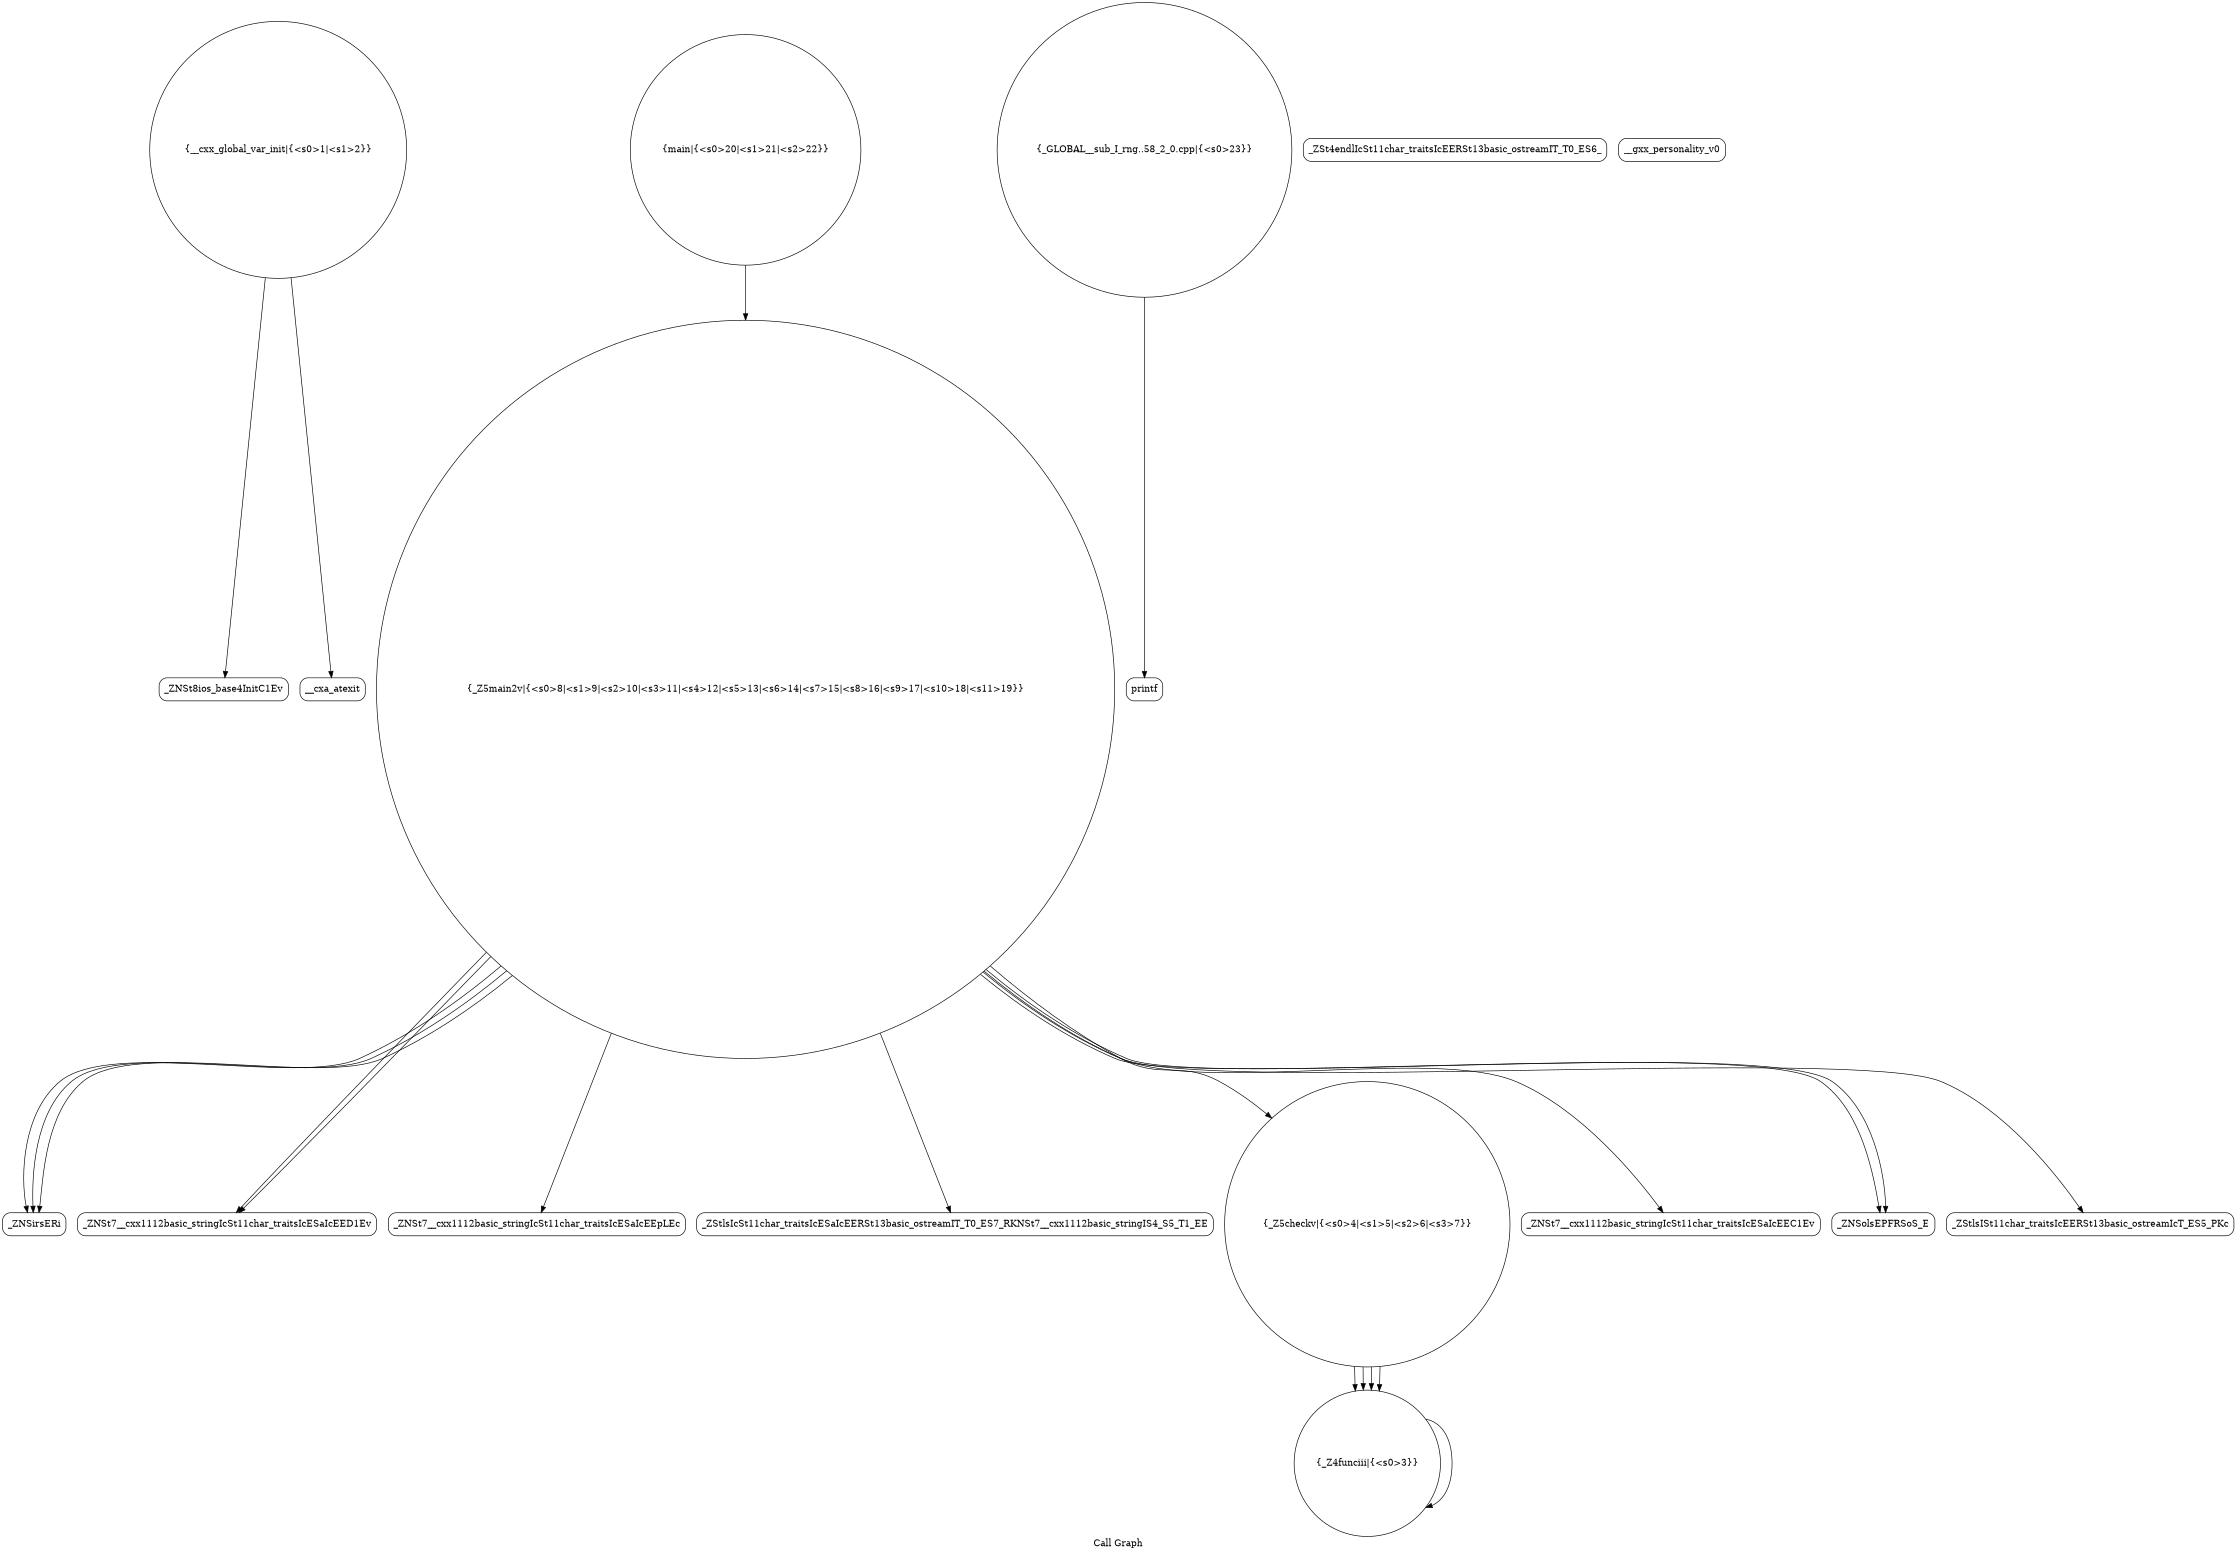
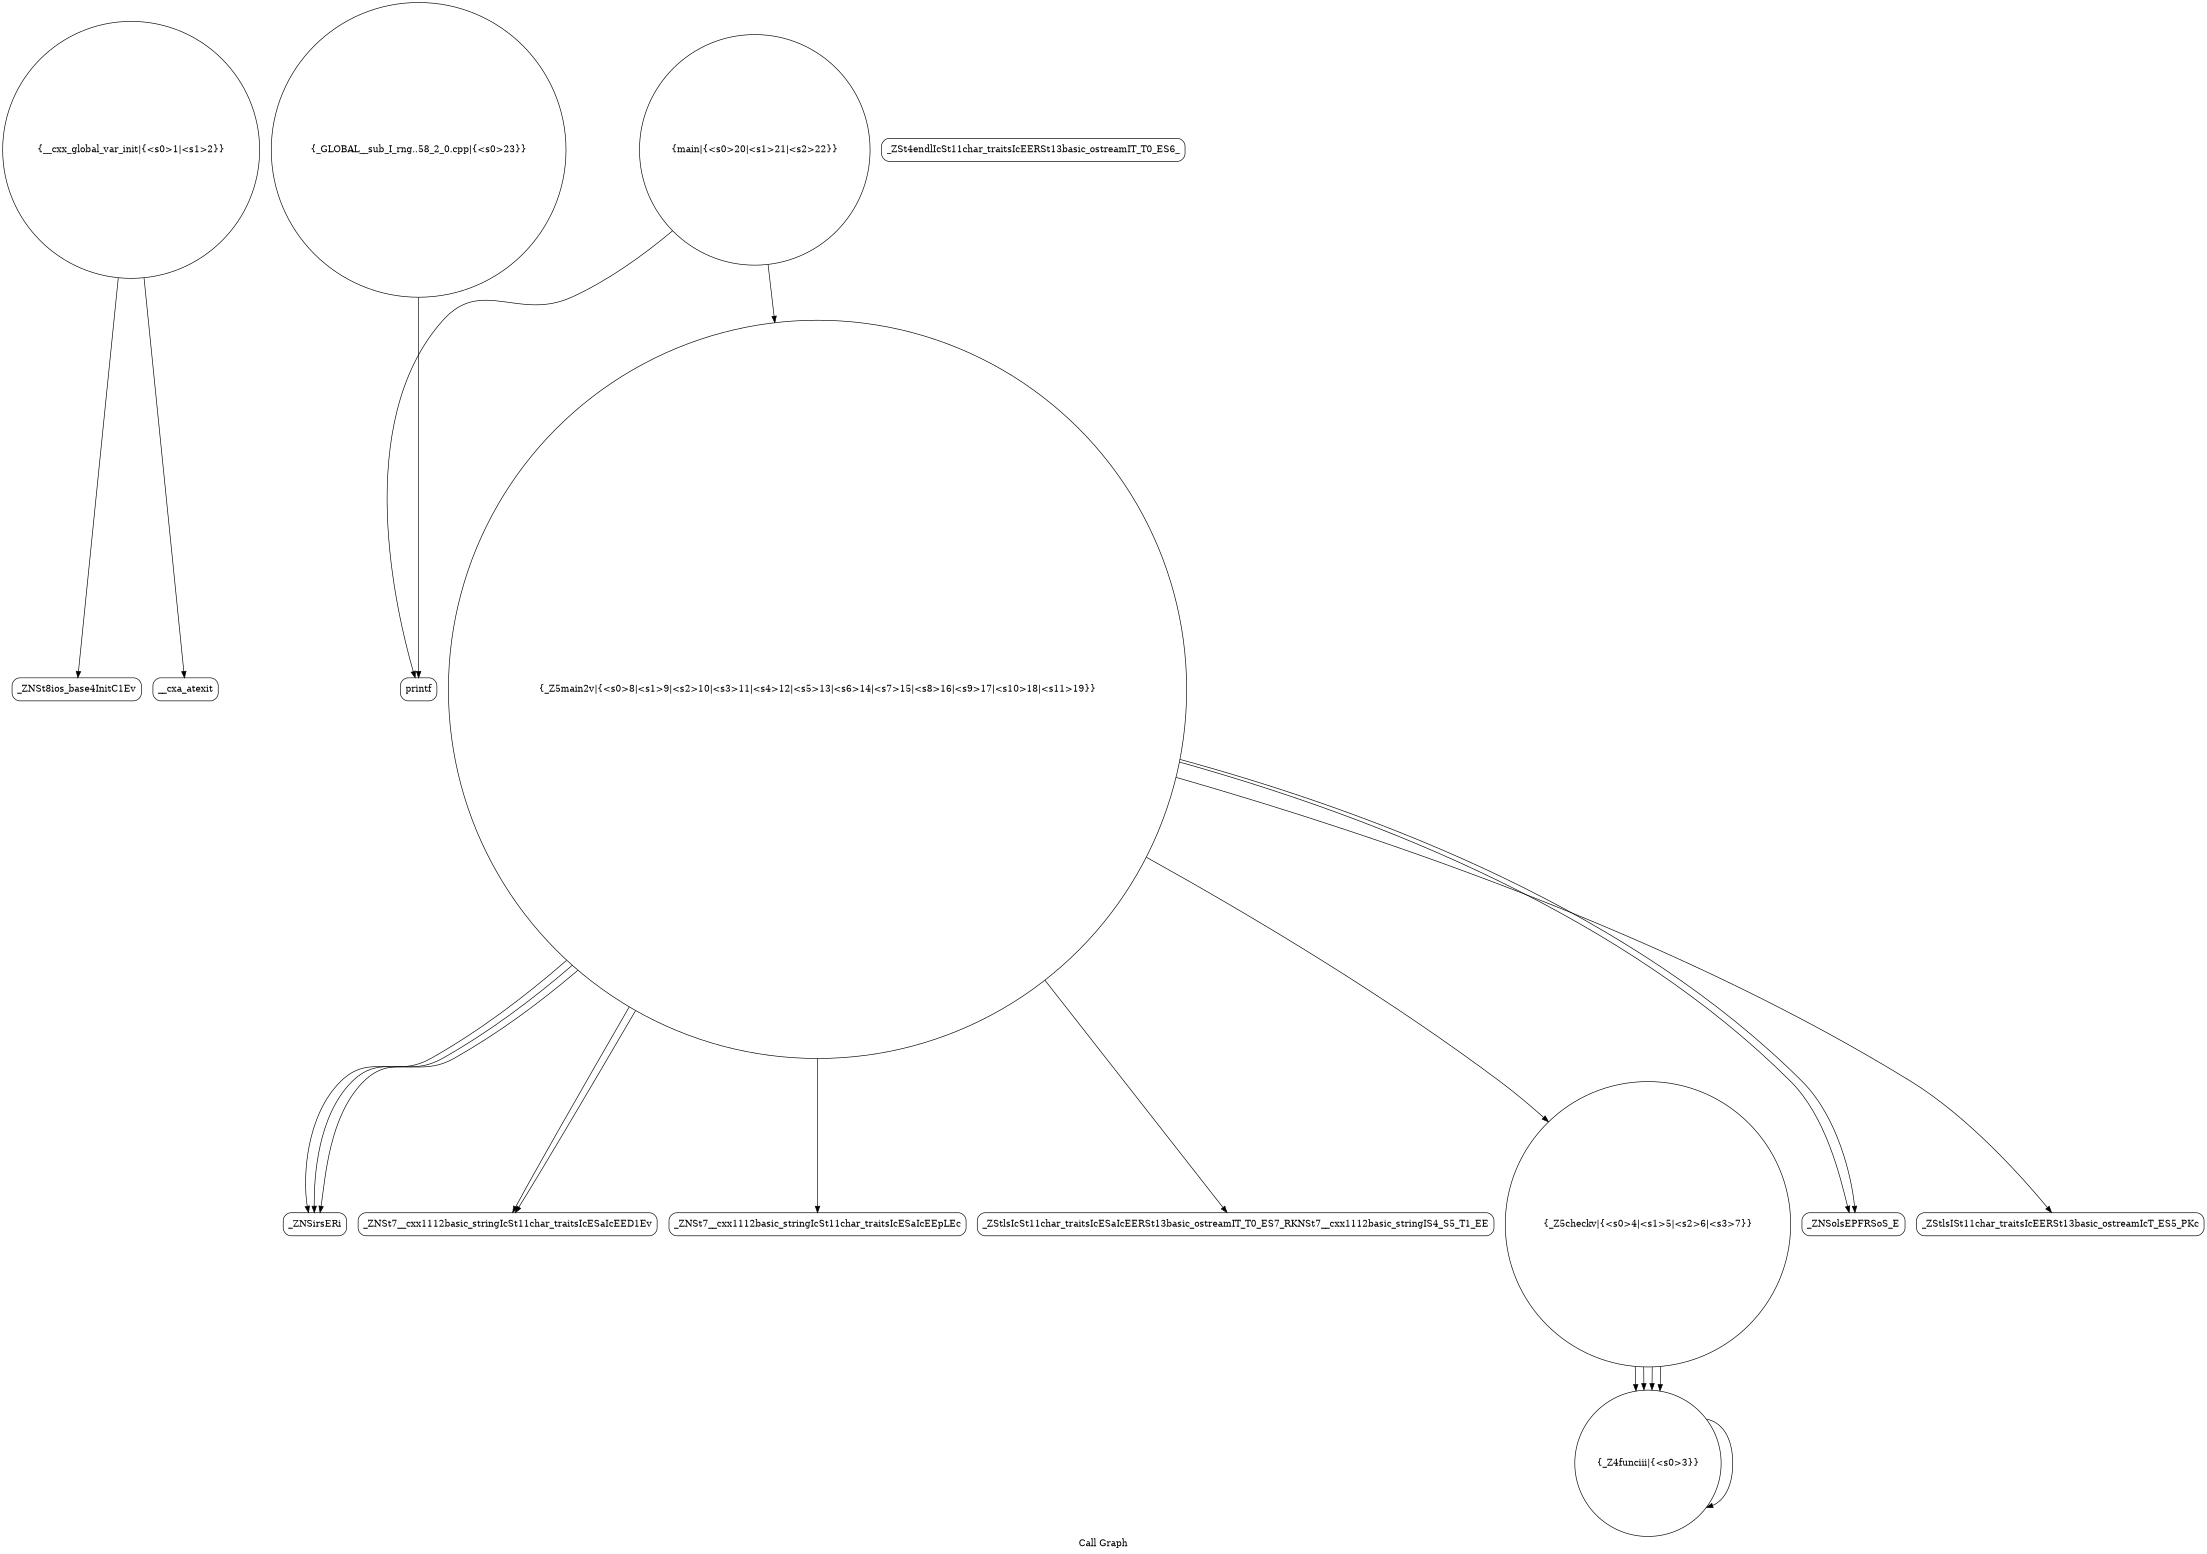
node "__gxx_personality_v0": removed
edge "{main|{<s0>20|<s1>21|<s2>22}}" -> "printf": added
node "_ZNSt7__cxx1112basic_stringIcSt11char_traitsIcESaIcEEC1Ev": removed
